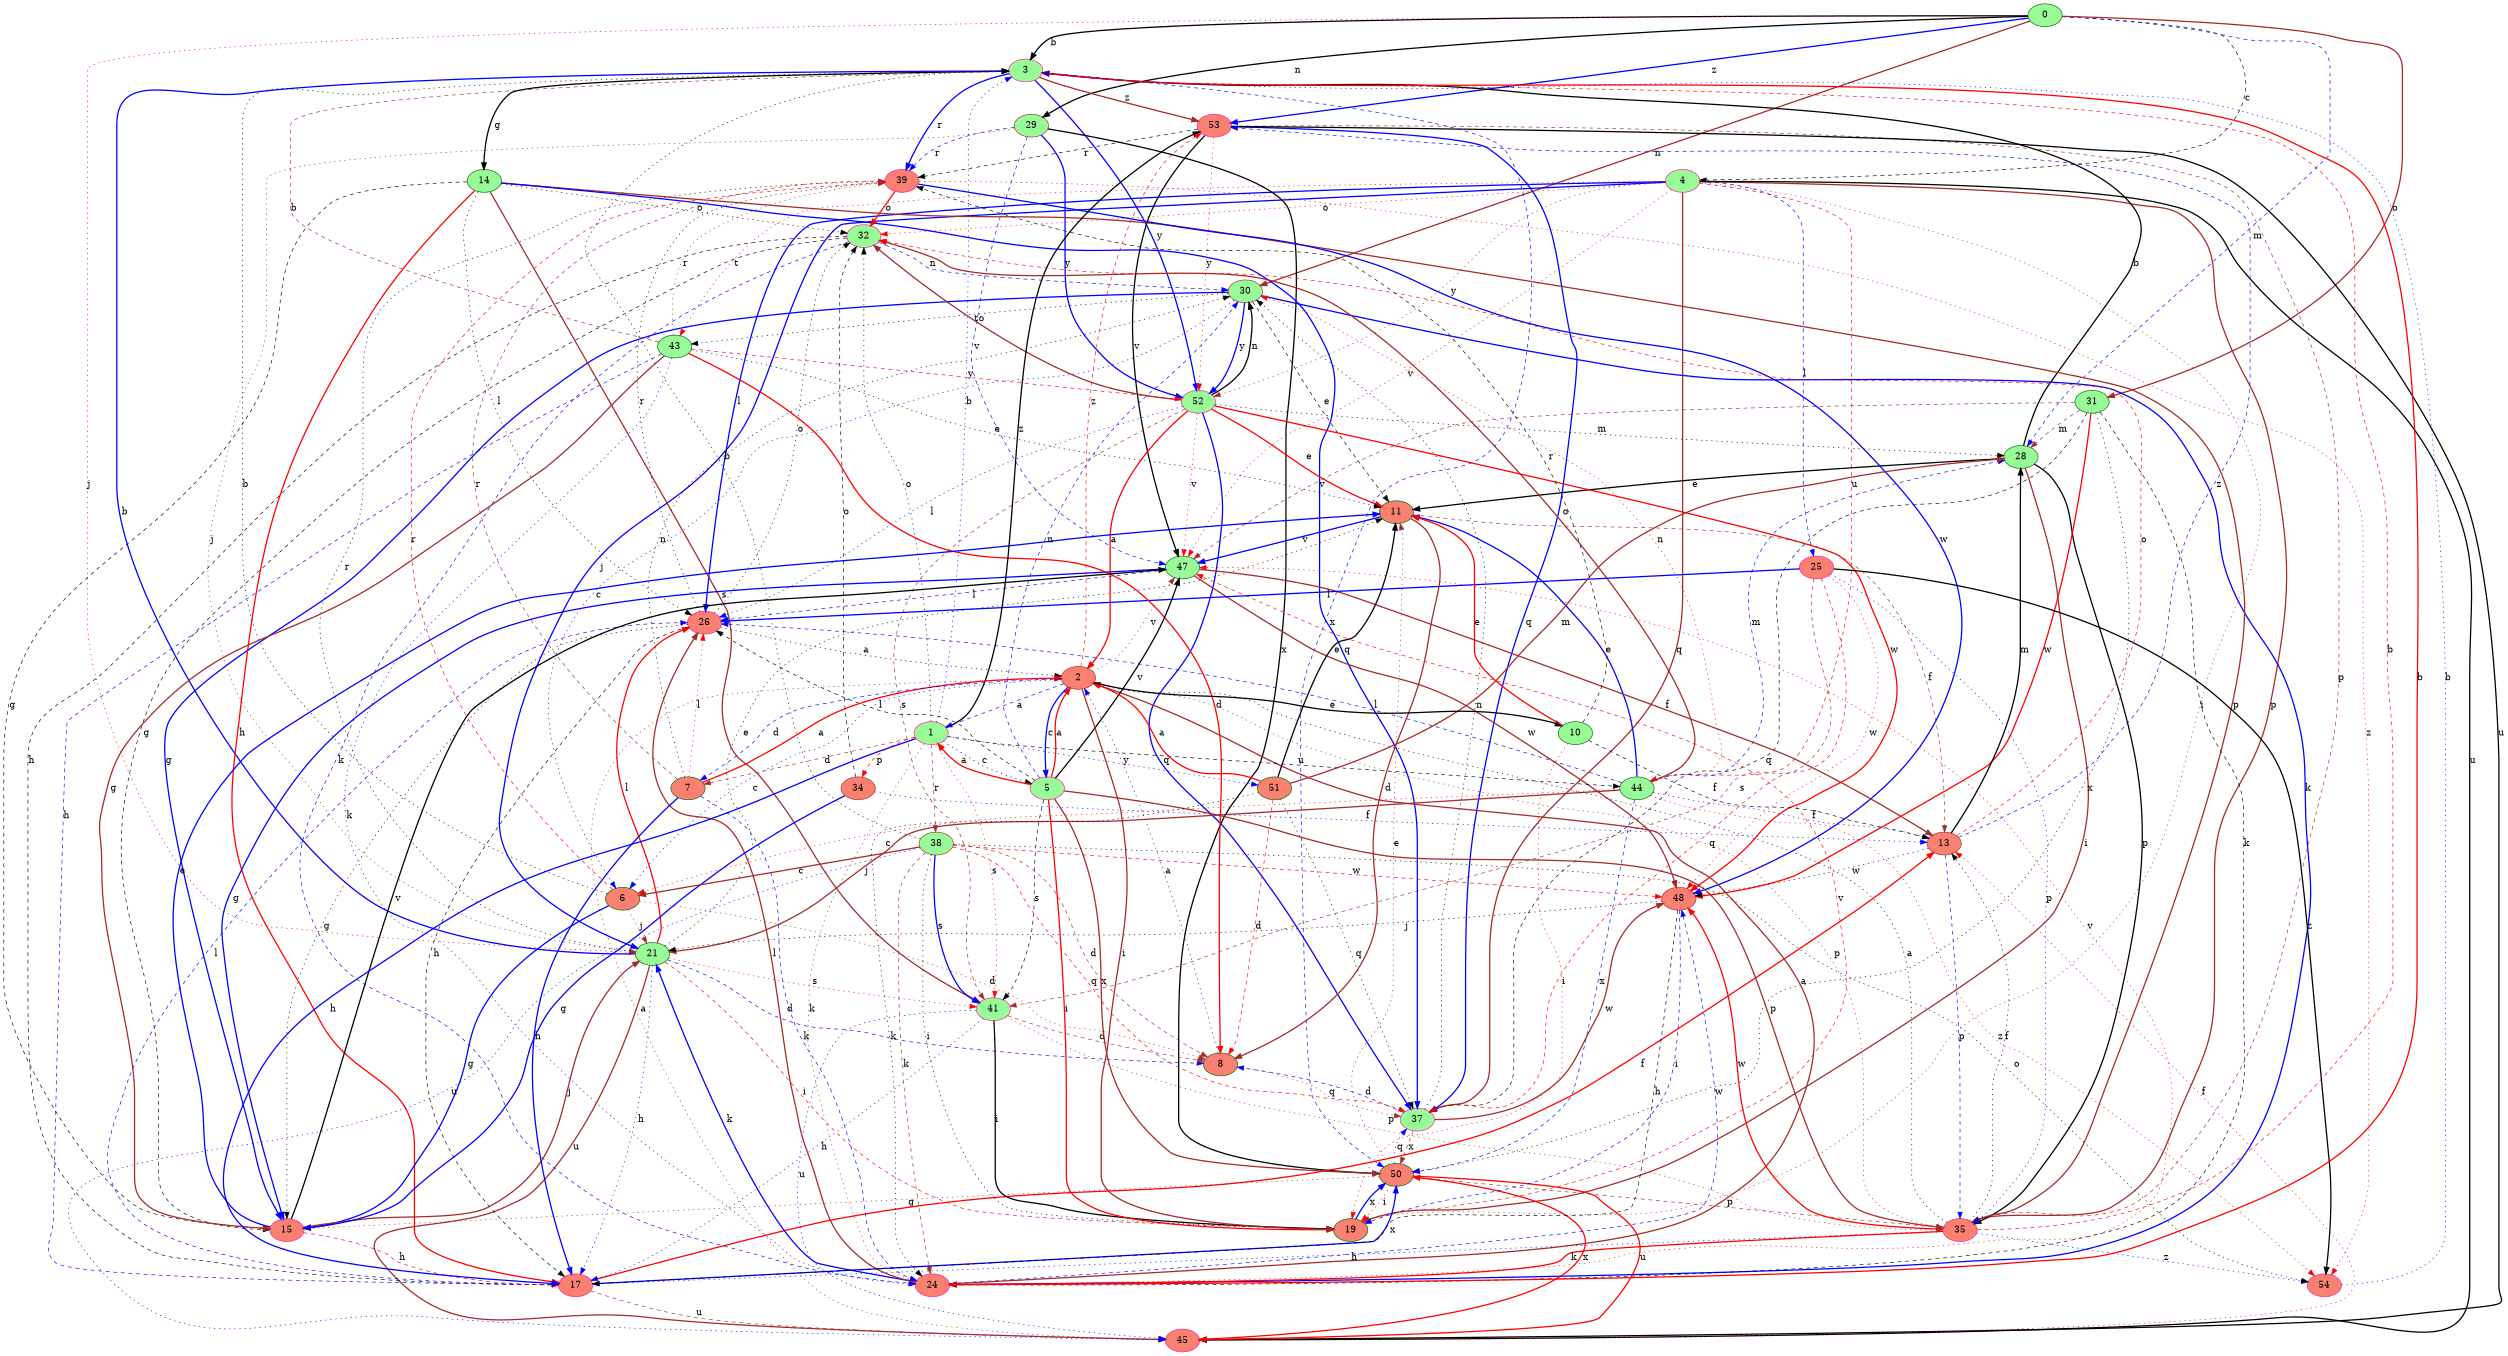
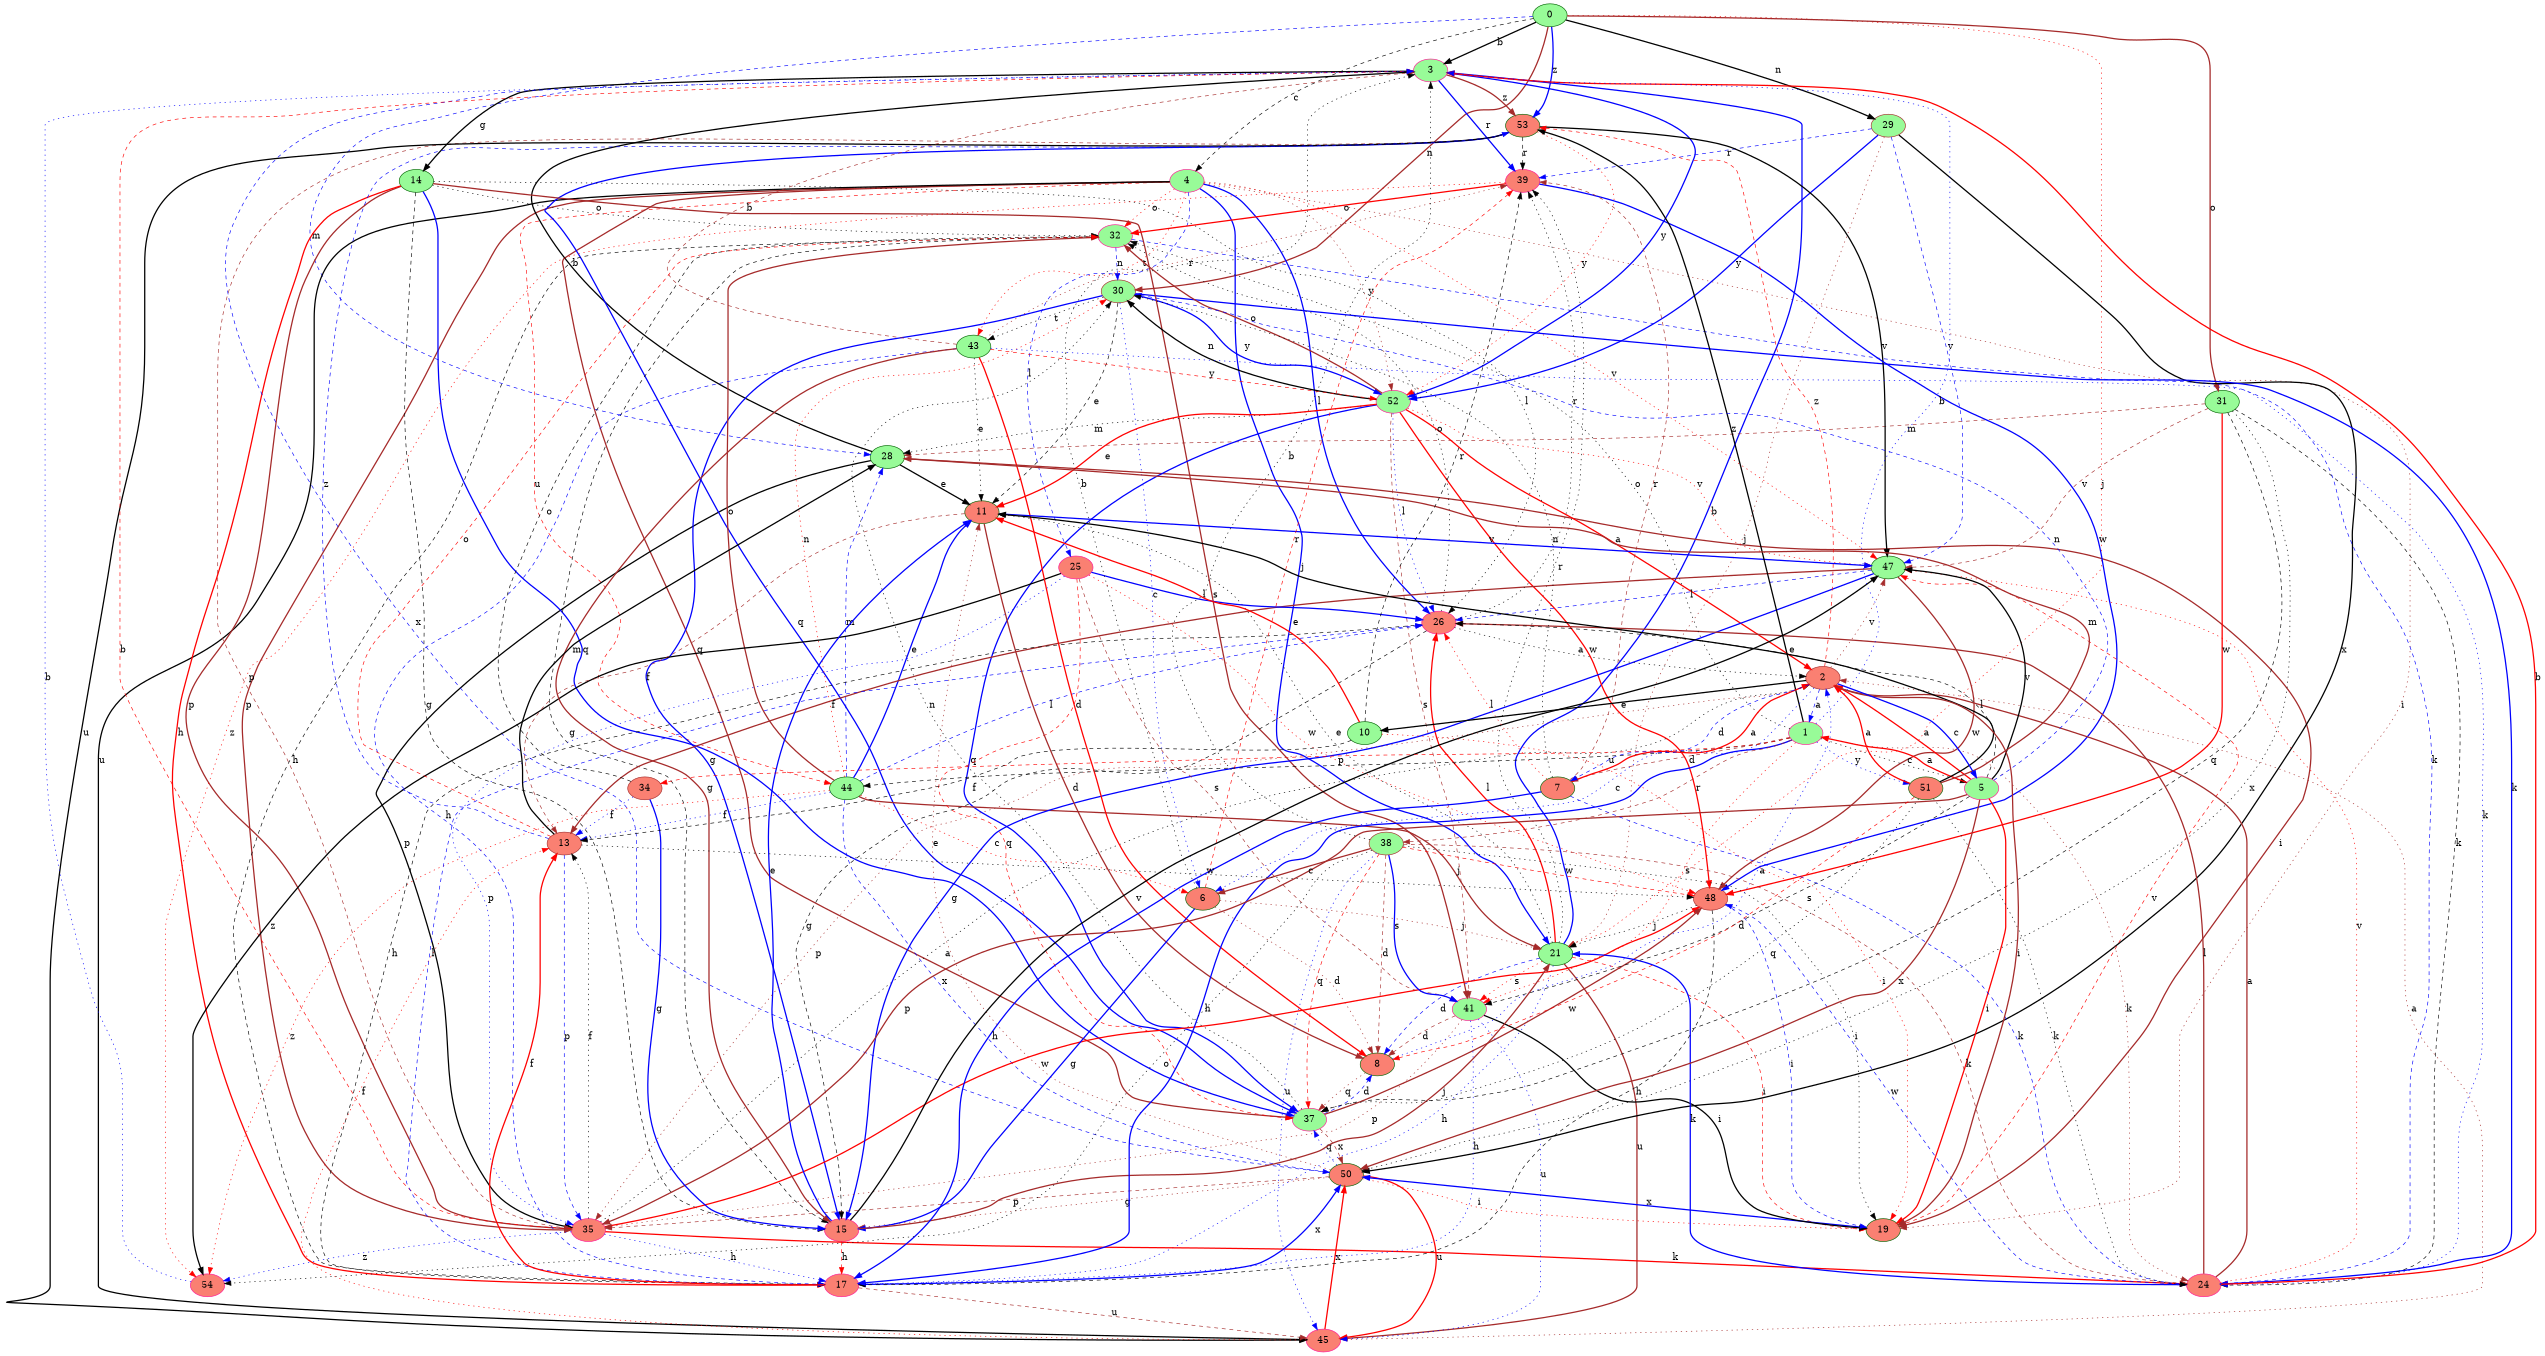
node "53": color deeppink -> darkgreen
edge "3" -> "50": reversed
edge "26" -> "15": style dotted -> dashed
